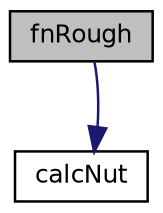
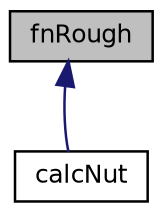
edge "fnRough" -> "calcNut": reversed
